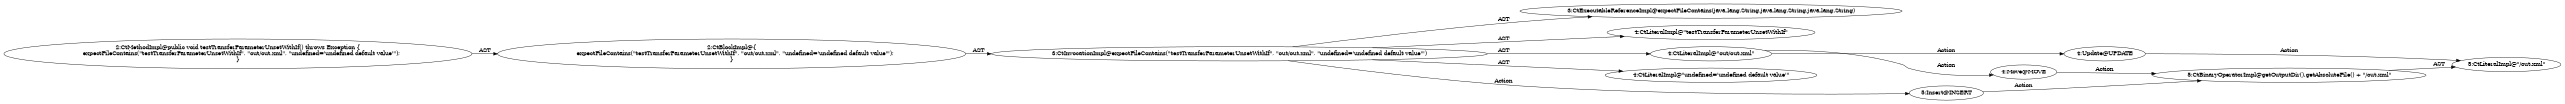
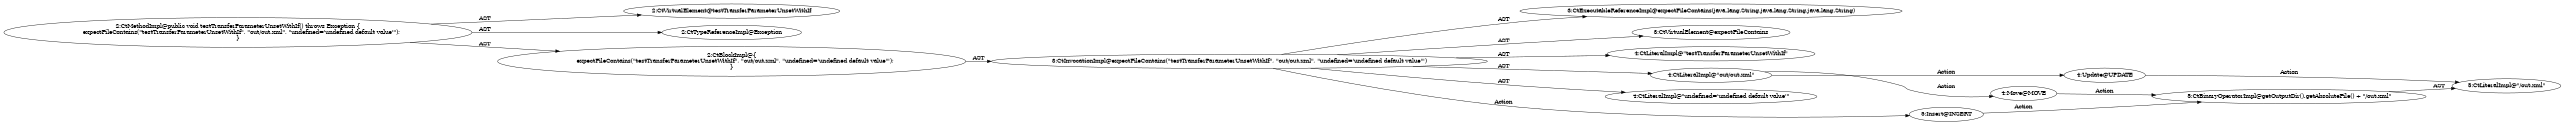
node "2:CtVirtualElement@testTransferParameterUnsetWithIf": added
node "2:CtTypeReferenceImpl@Exception": added
node "3:CtVirtualElement@expectFileContains": added
